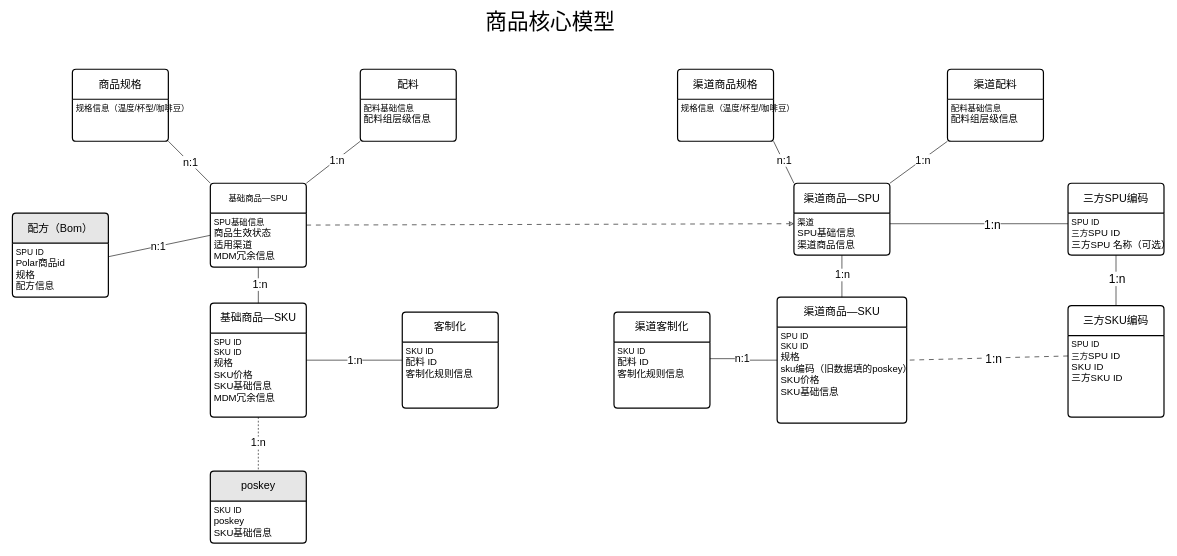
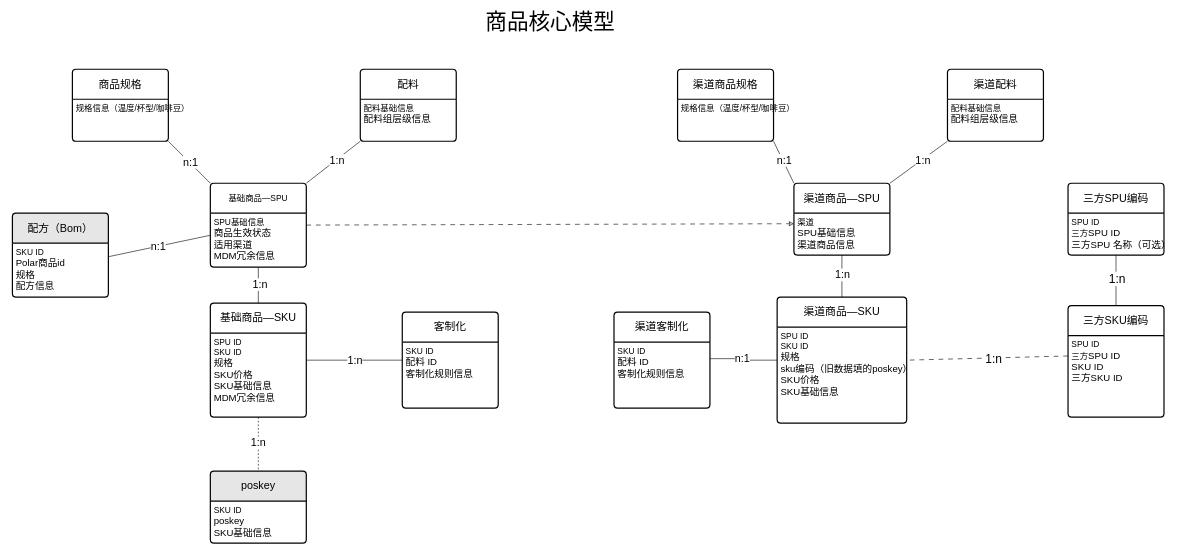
edge "渠道 SPU基础信息 渠道商品信息" -- "SPU ID 三方SPU ID 三方SPU 名称（可选）": removed, label "1:n"
node "SPU ID Polar商品id 规格 配方信息": label "SPU ID Polar商品id 规格 配方信息" -> "SKU ID Polar商品id 规格 配方信息"
